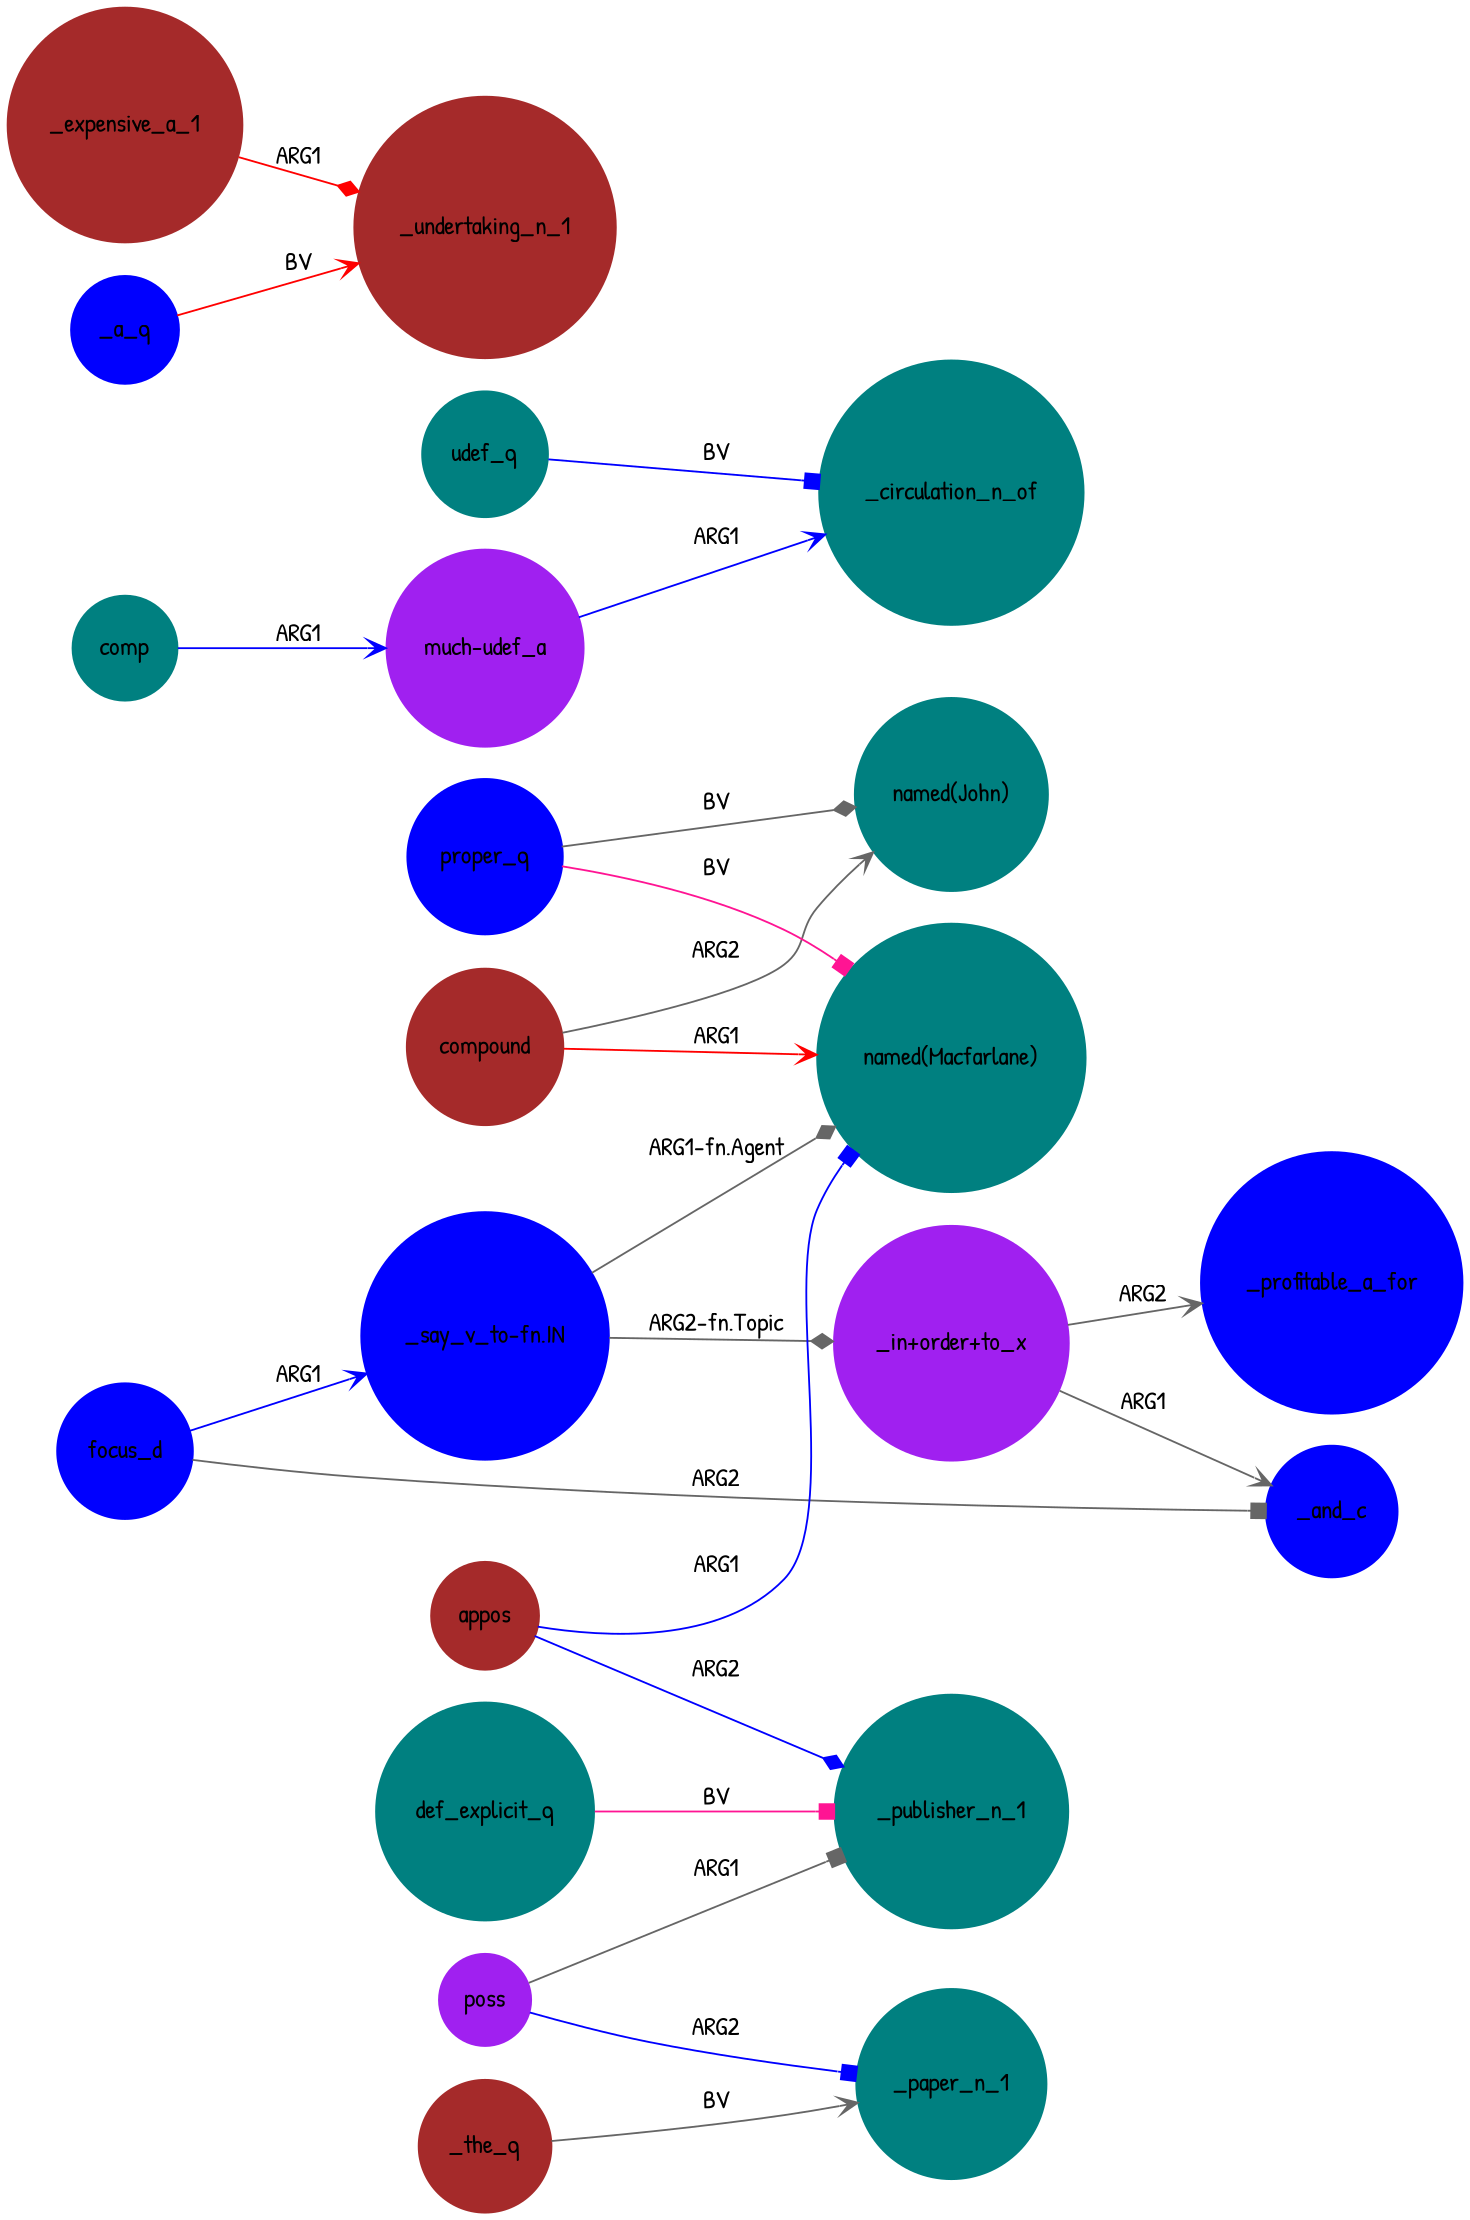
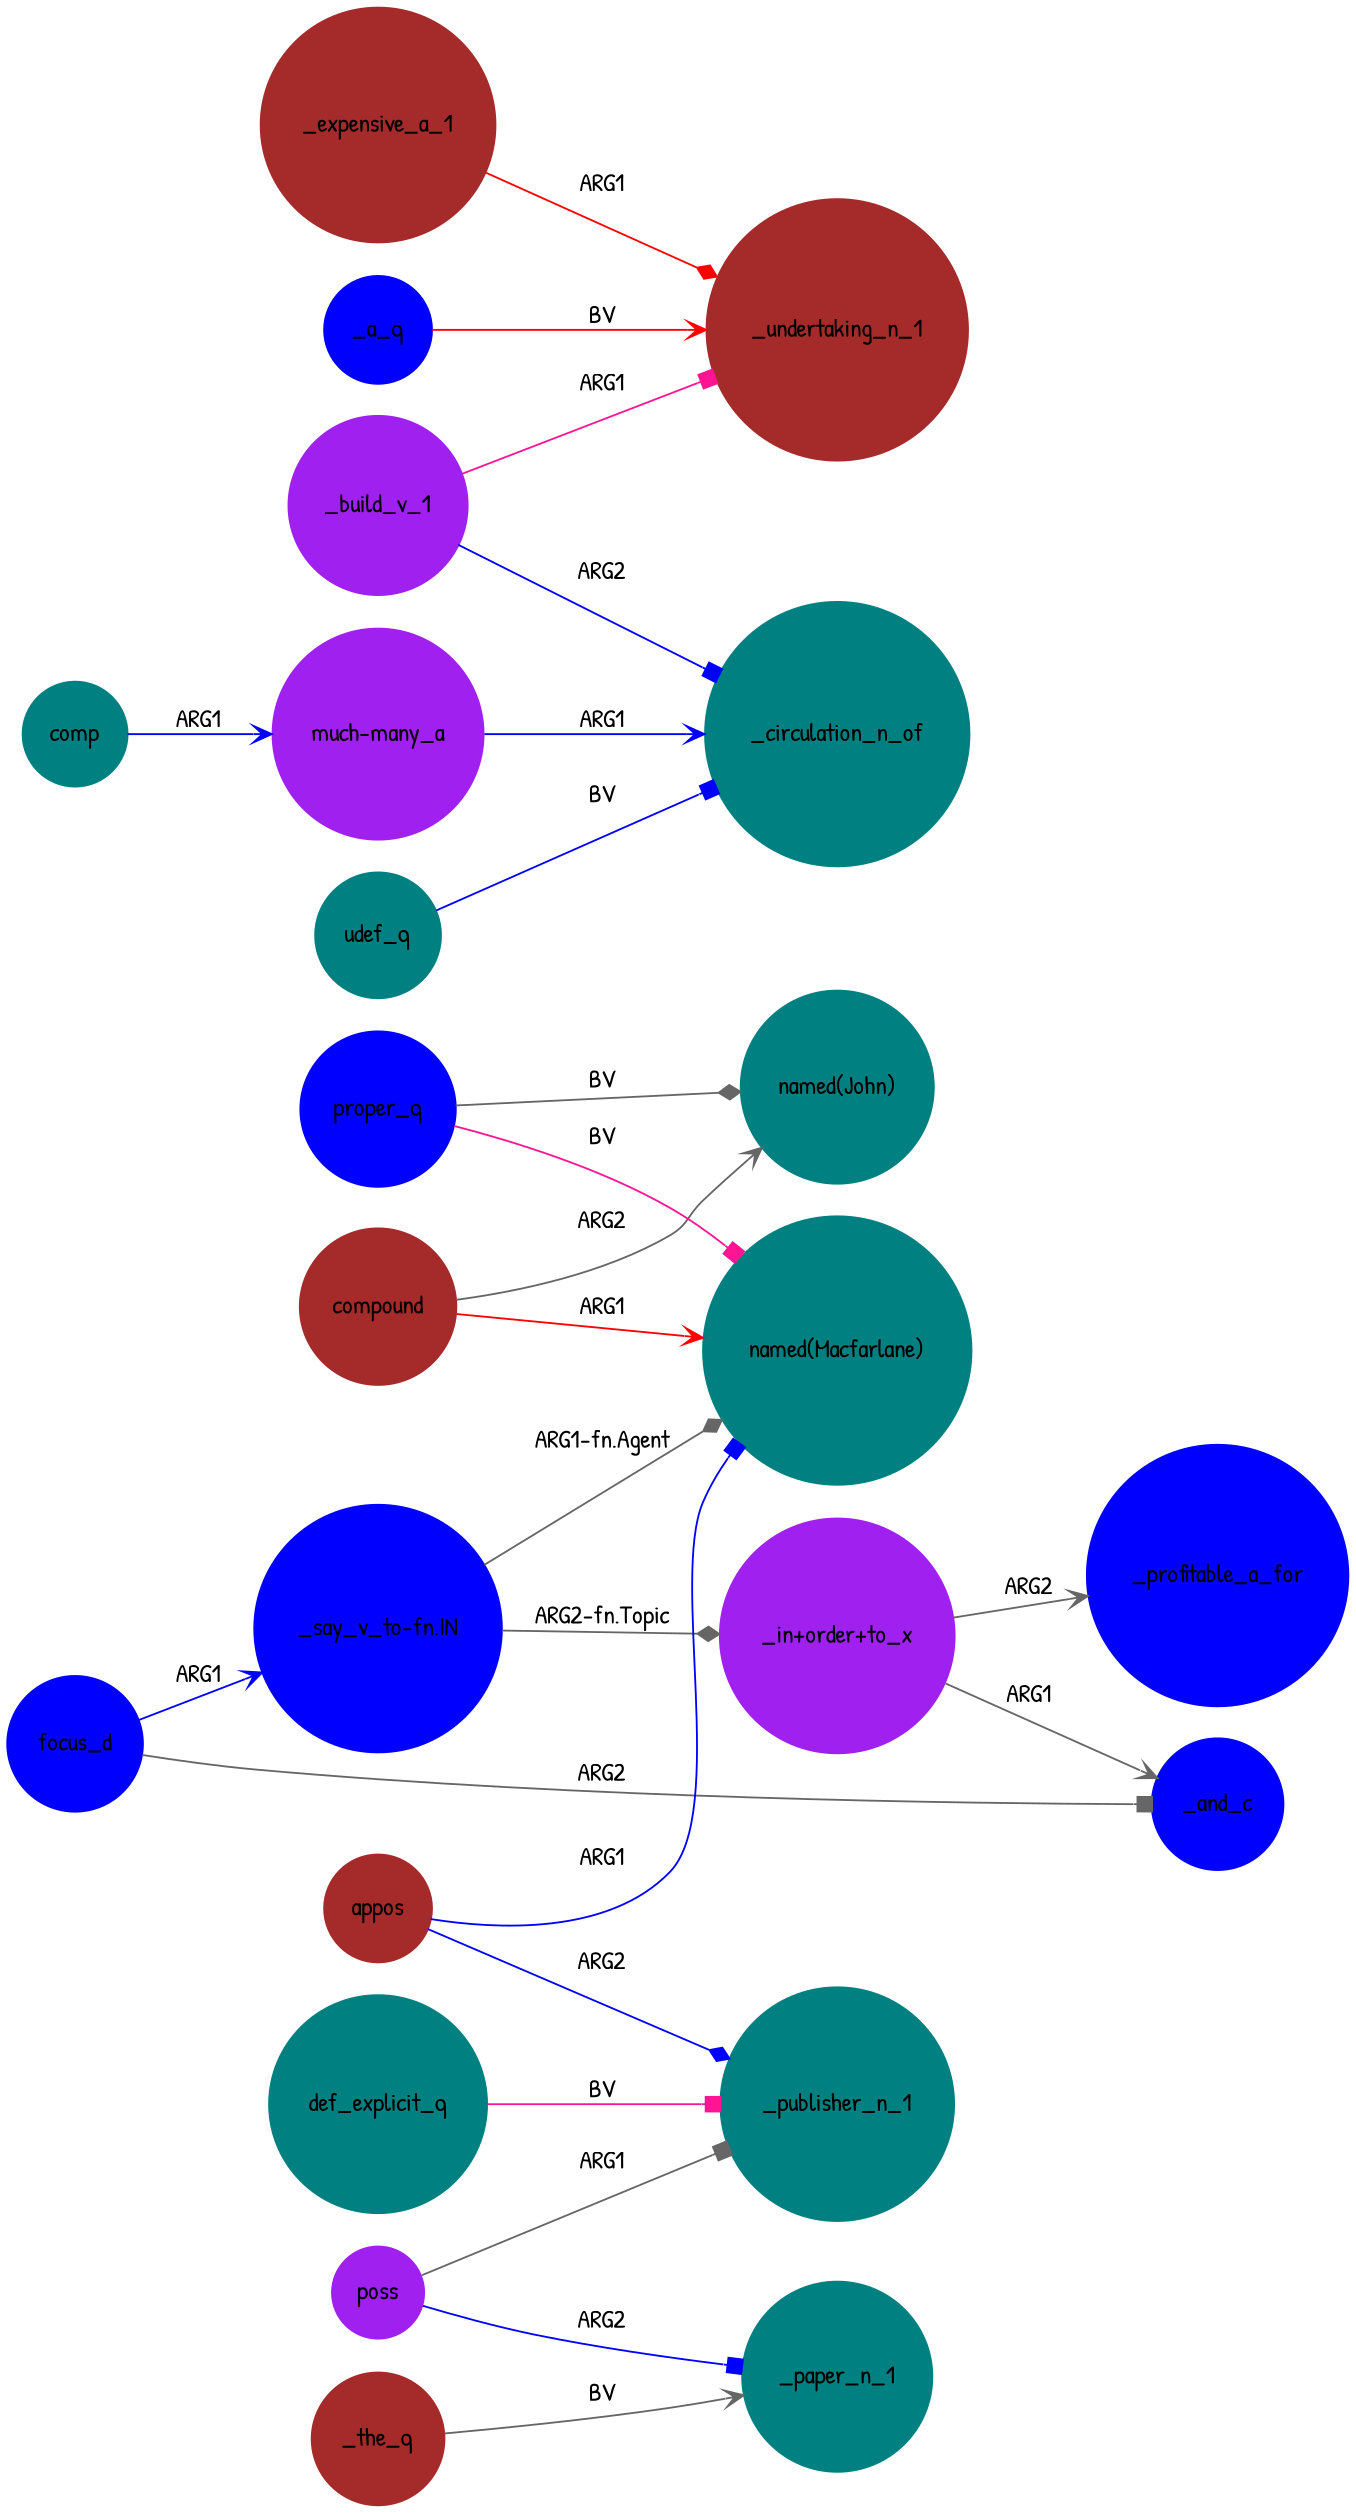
node "_build_v_1": added
node "much-udef_a": label "much-udef_a" -> "much-many_a"
